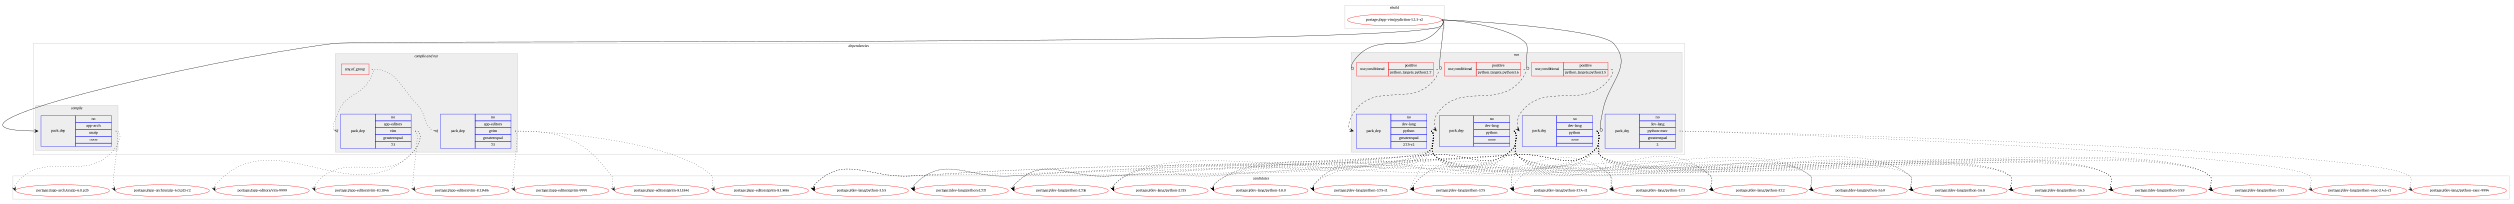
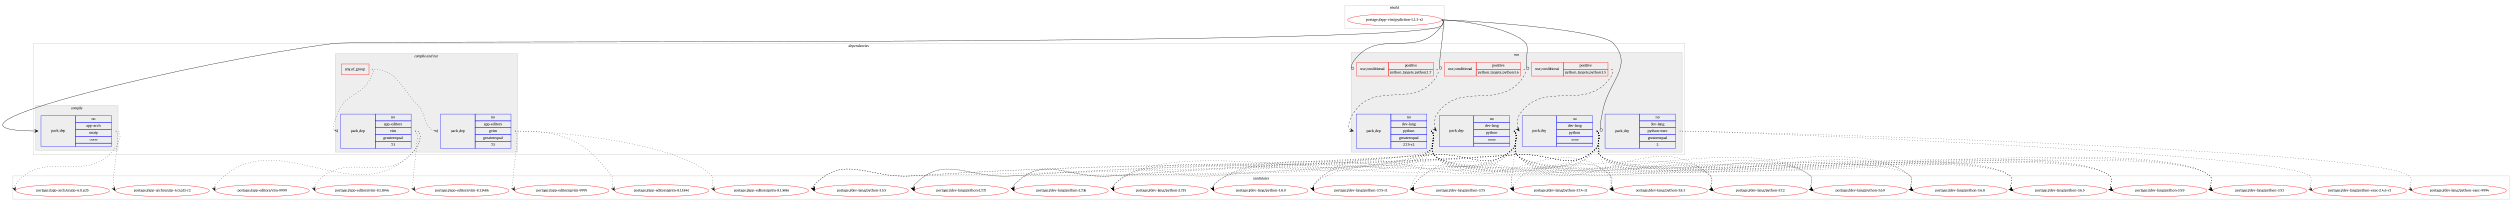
node "portage://dev-lang/python-3.7.3": label "portage://dev-lang/python-3.7.3" -> "portage://dev-lang/python-3.8.3"
